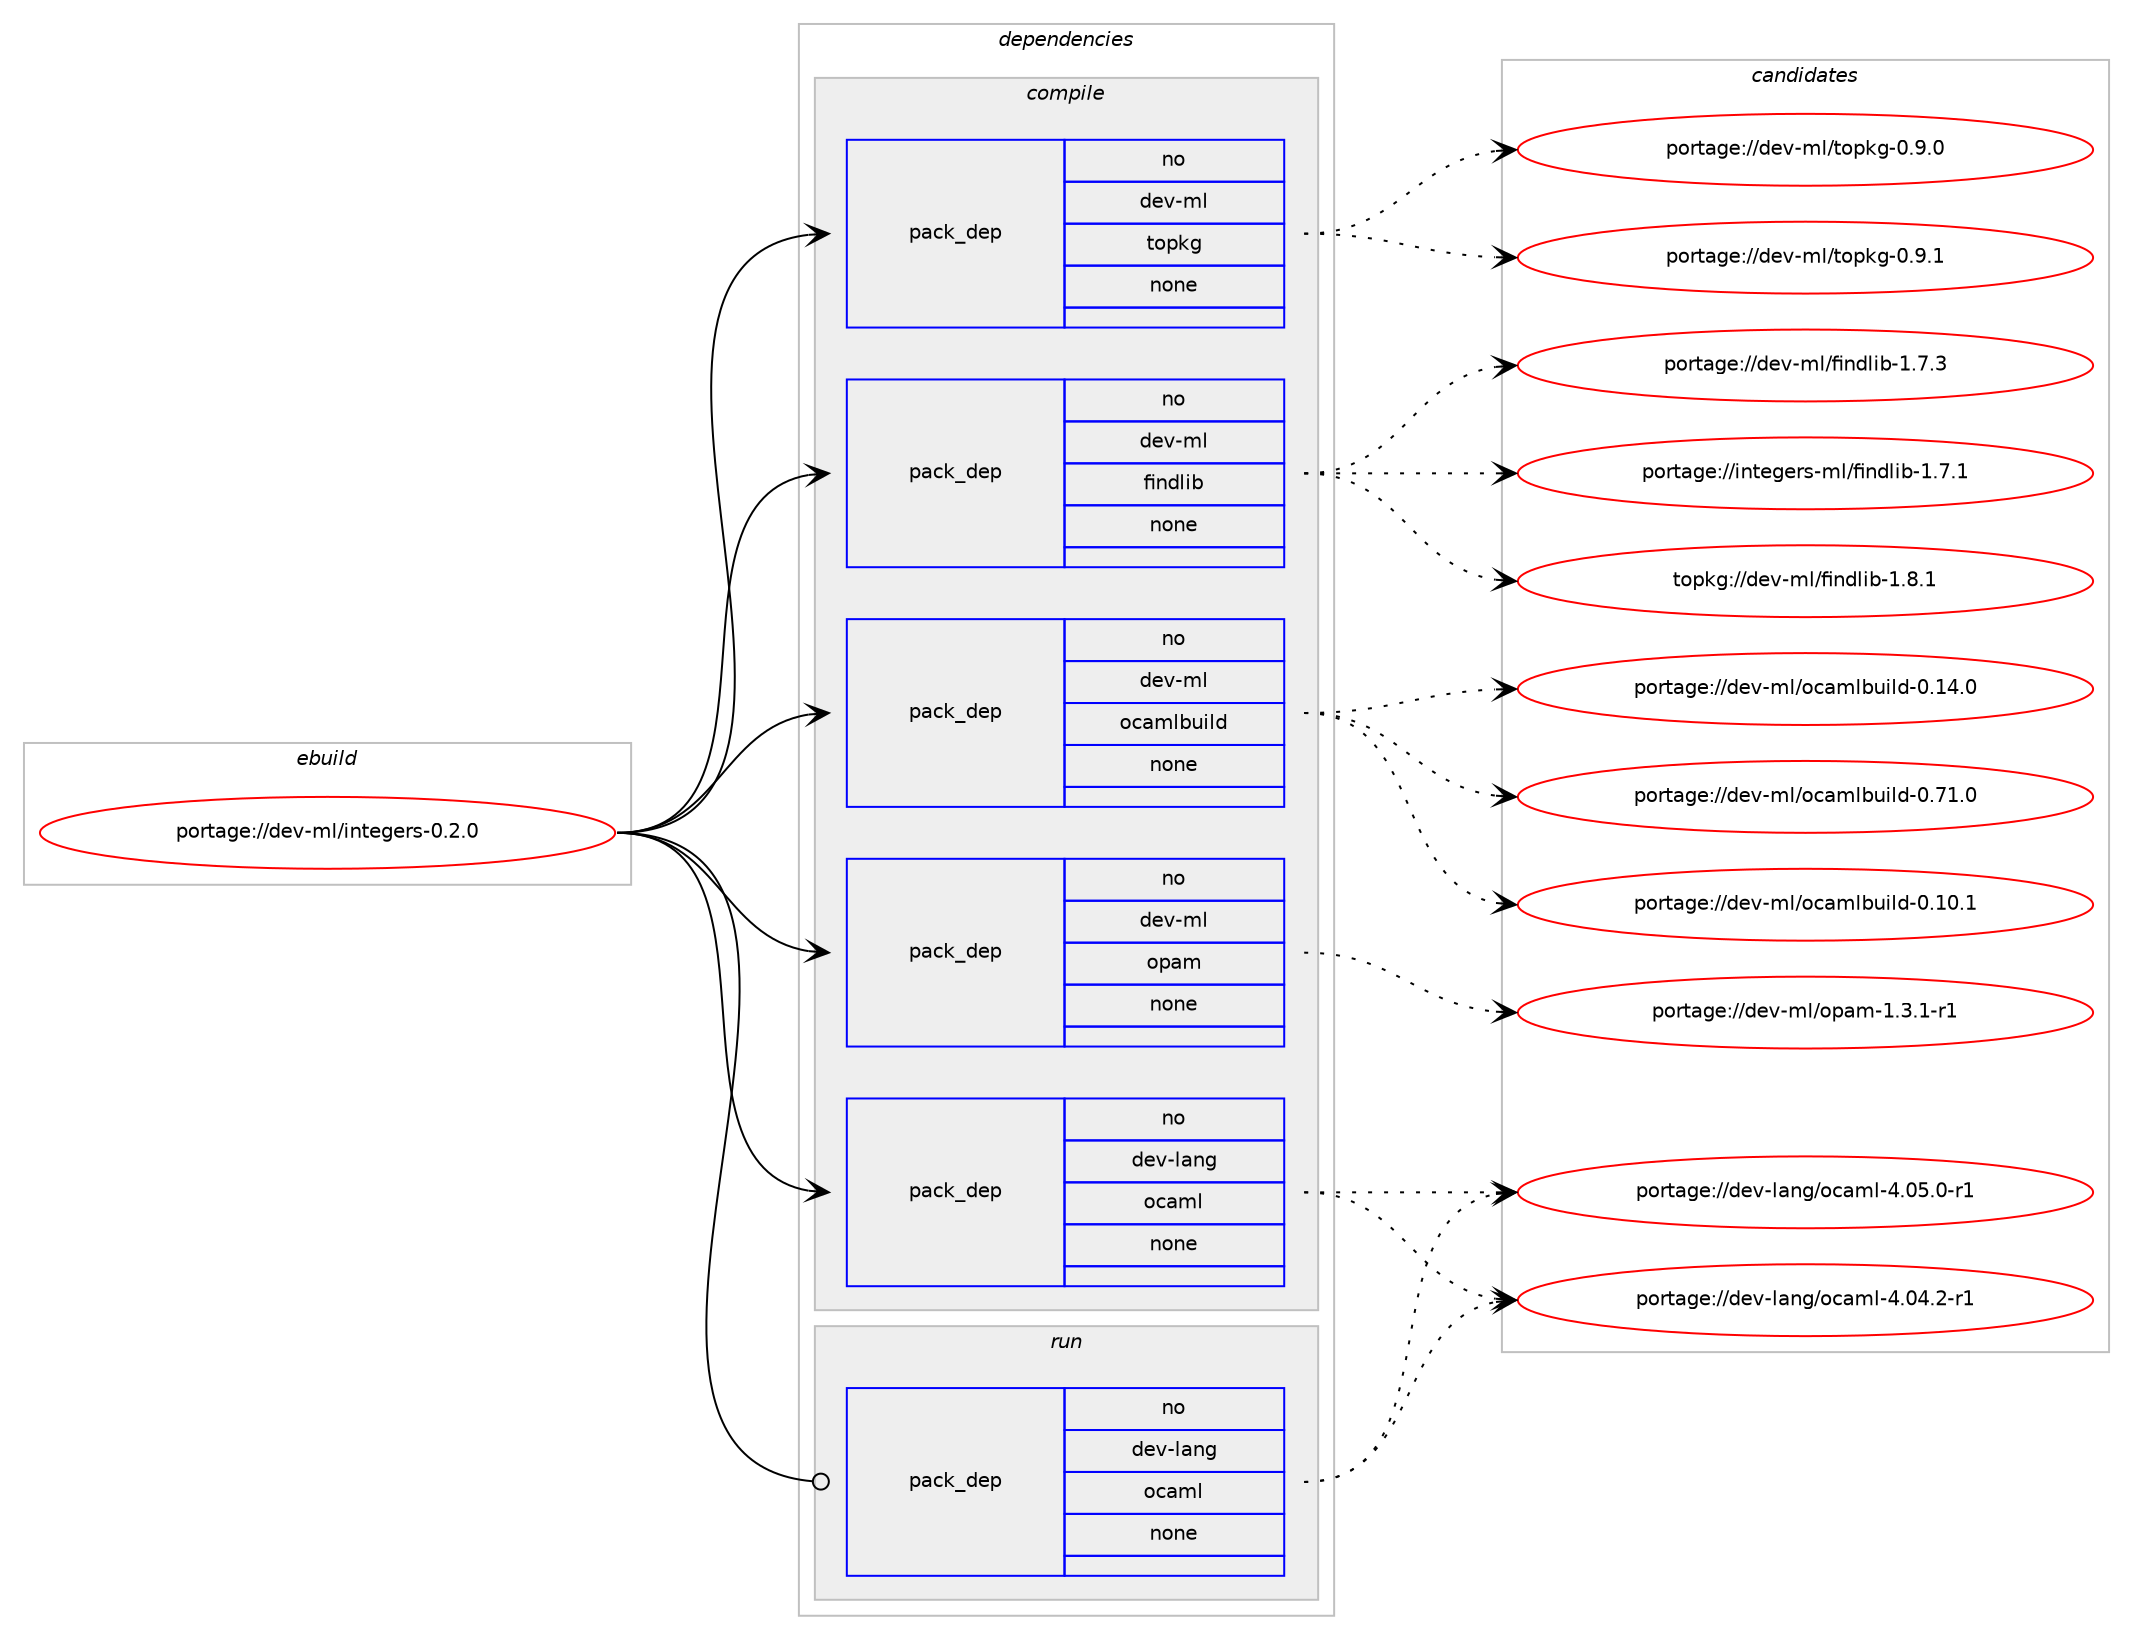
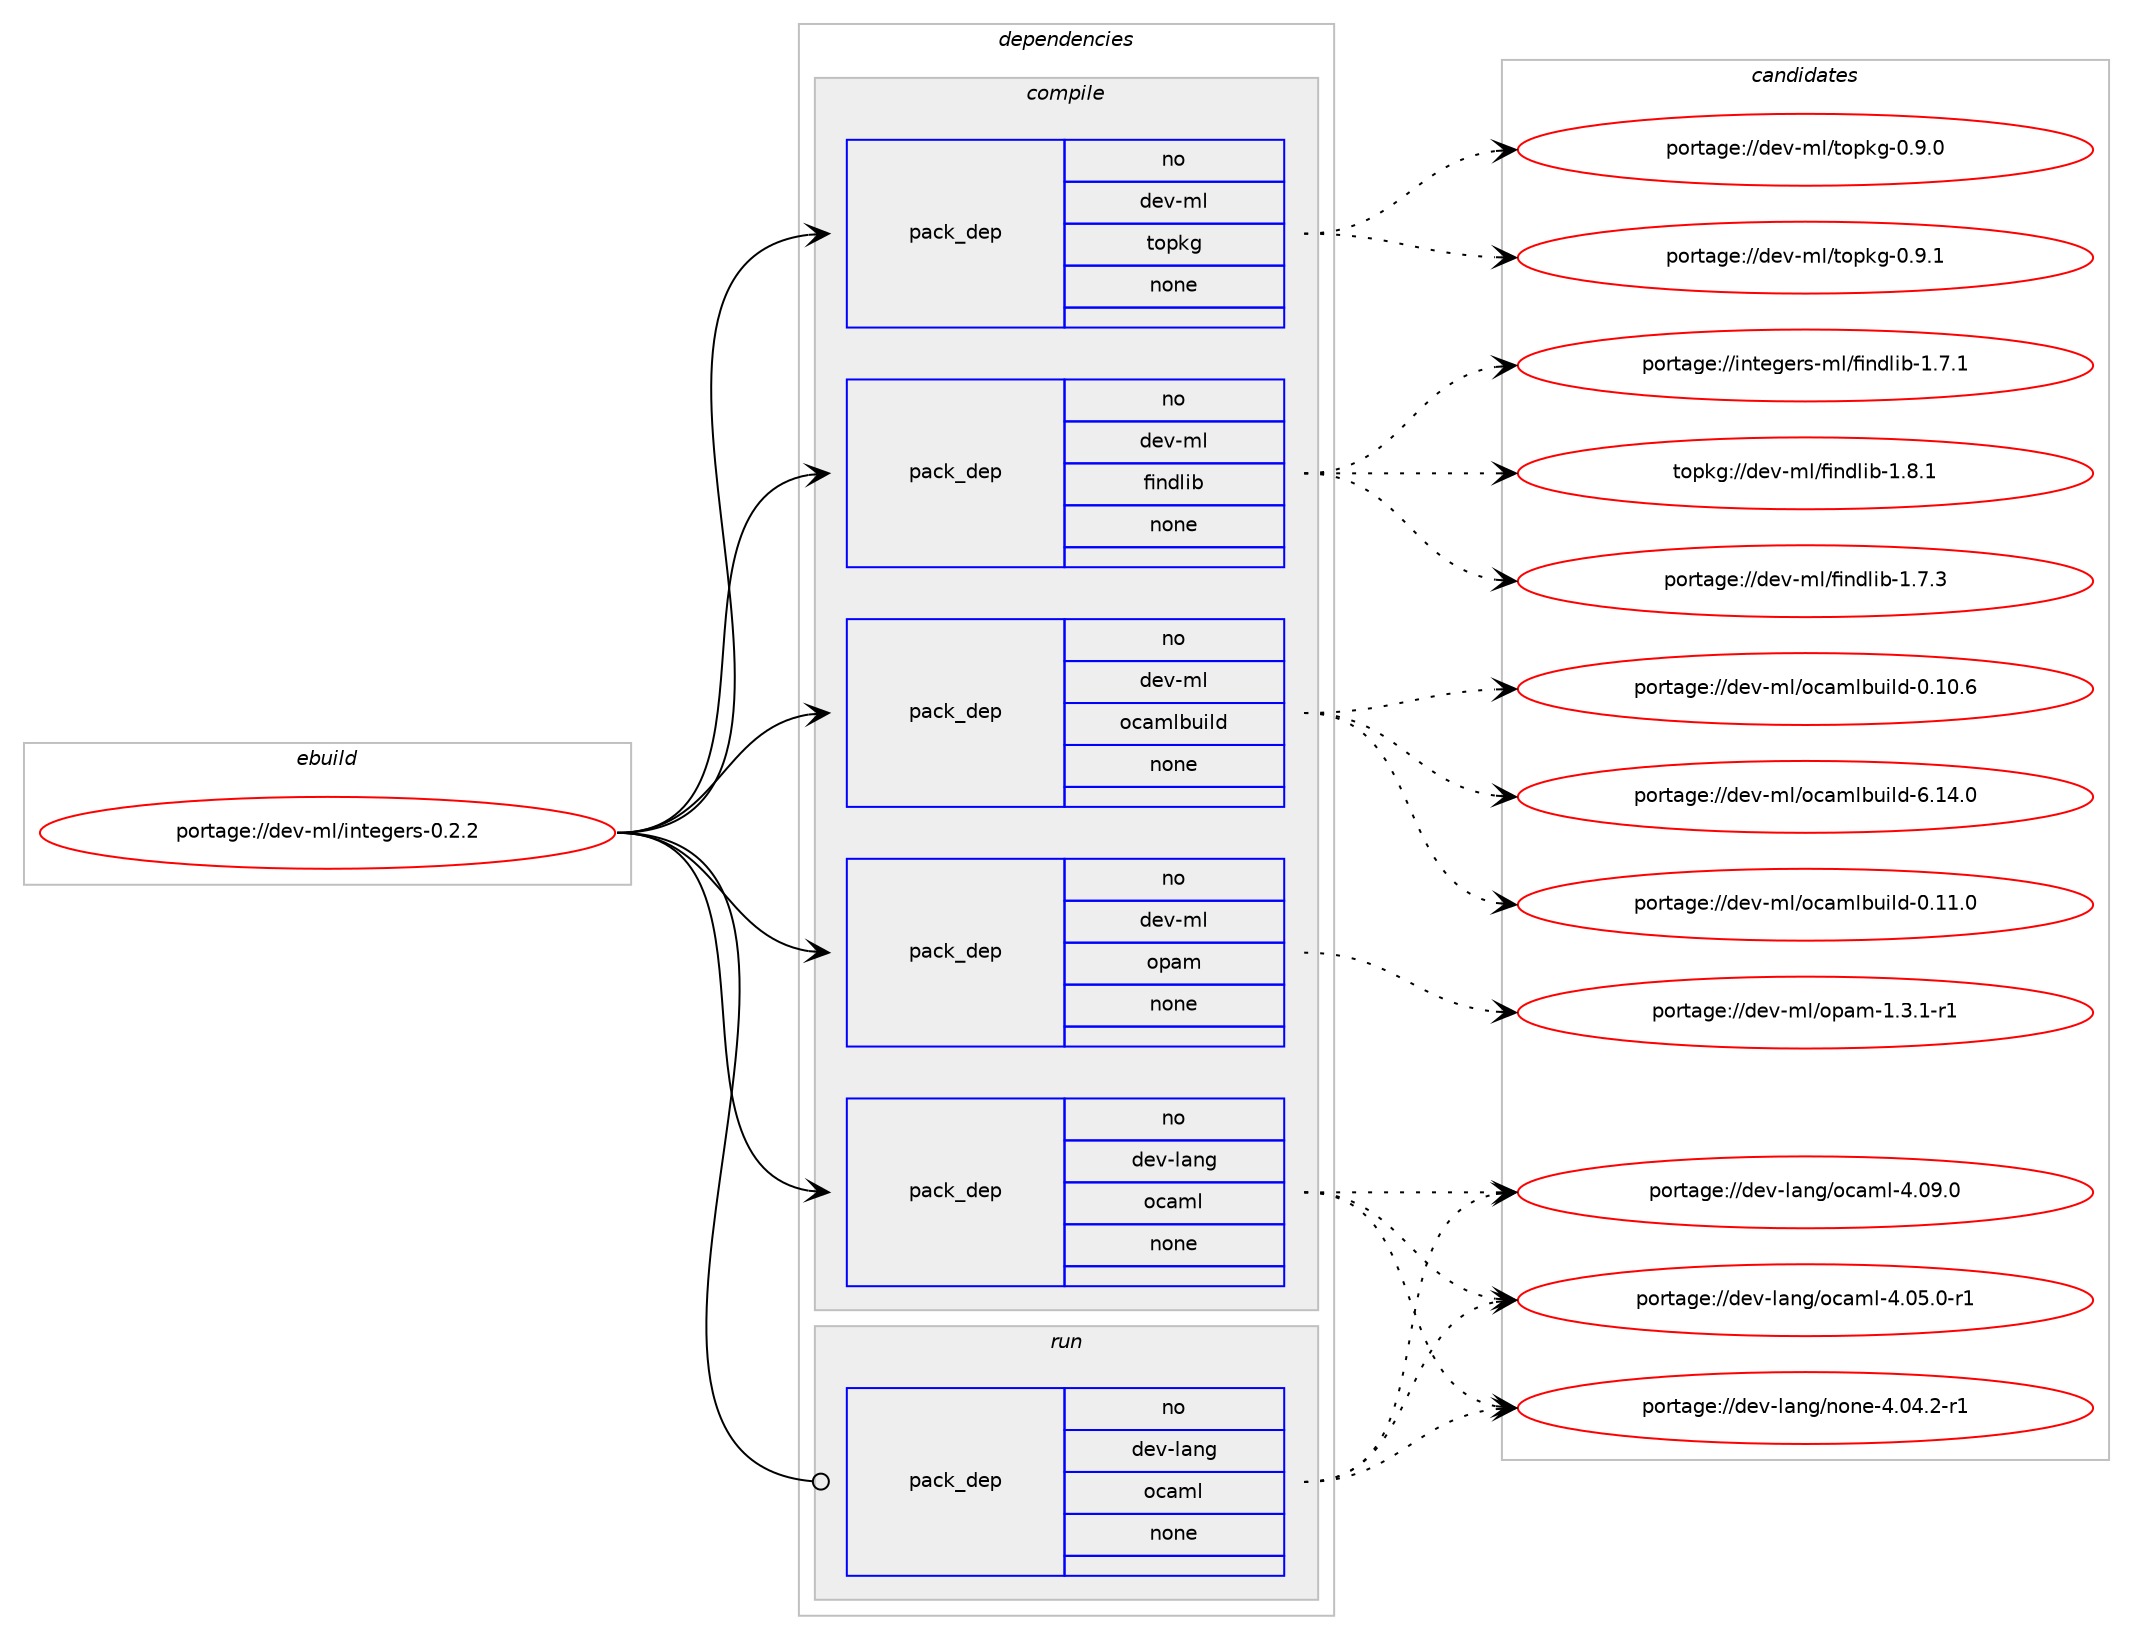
node "portage://dev-ml/ocamlbuild-0.14.0": label "portage://dev-ml/ocamlbuild-0.14.0" -> "portage://dev-ml/ocamlbuild-6.14.0"
node "portage://dev-ml/ocamlbuild-0.71.0": label "portage://dev-ml/ocamlbuild-0.71.0" -> "portage://dev-ml/ocamlbuild-0.11.0"
node "portage://dev-ml/integers-0.2.0": label "portage://dev-ml/integers-0.2.0" -> "portage://dev-ml/integers-0.2.2"
node "portage://dev-ml/ocamlbuild-0.10.1": label "portage://dev-ml/ocamlbuild-0.10.1" -> "portage://dev-ml/ocamlbuild-0.10.6"
node "portage://dev-lang/ocaml-4.09.0": added
node "portage://dev-lang/ocaml-4.04.2-r1": label "portage://dev-lang/ocaml-4.04.2-r1" -> "portage://dev-lang/none-4.04.2-r1"
